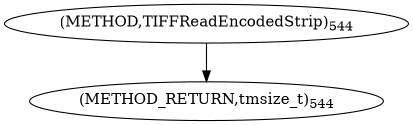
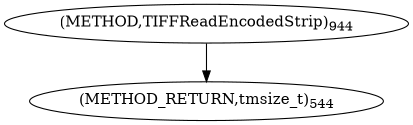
node "(METHOD,TIFFReadEncodedStrip)": text "544" -> "944"
